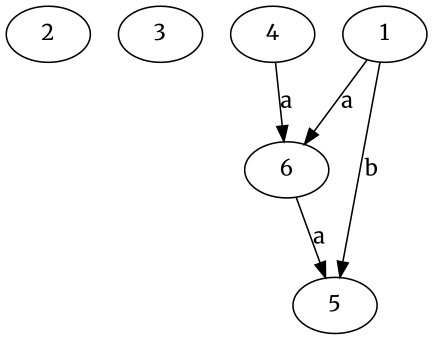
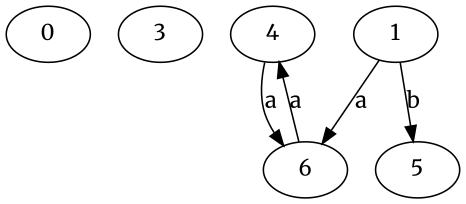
node "2": label "2" -> "0"
edge "6" -> "5": now "6" -> "4"
